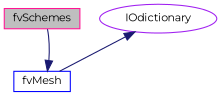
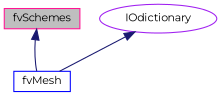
edge "fvSchemes" -> "fvMesh": reversed
